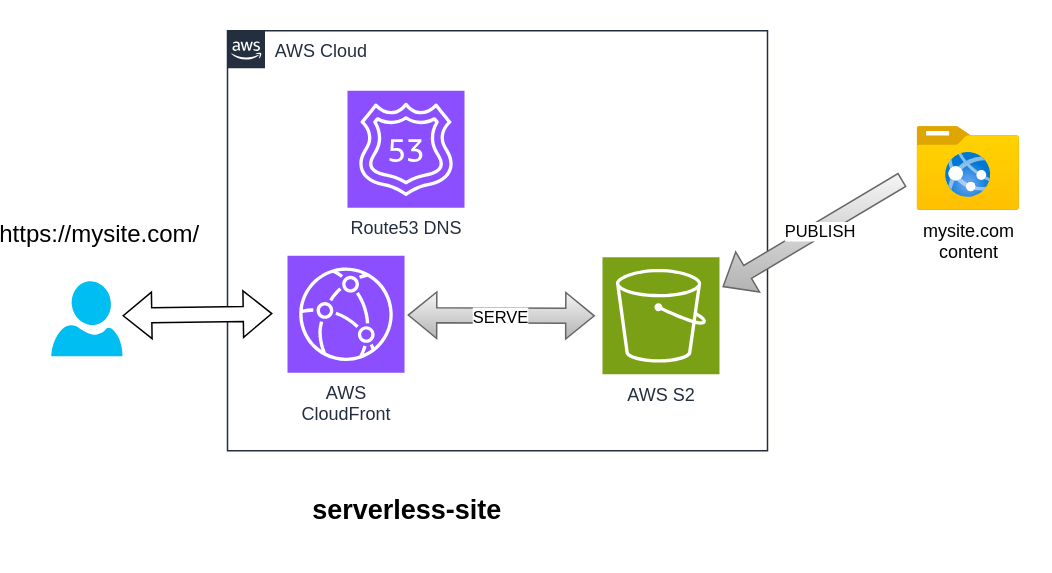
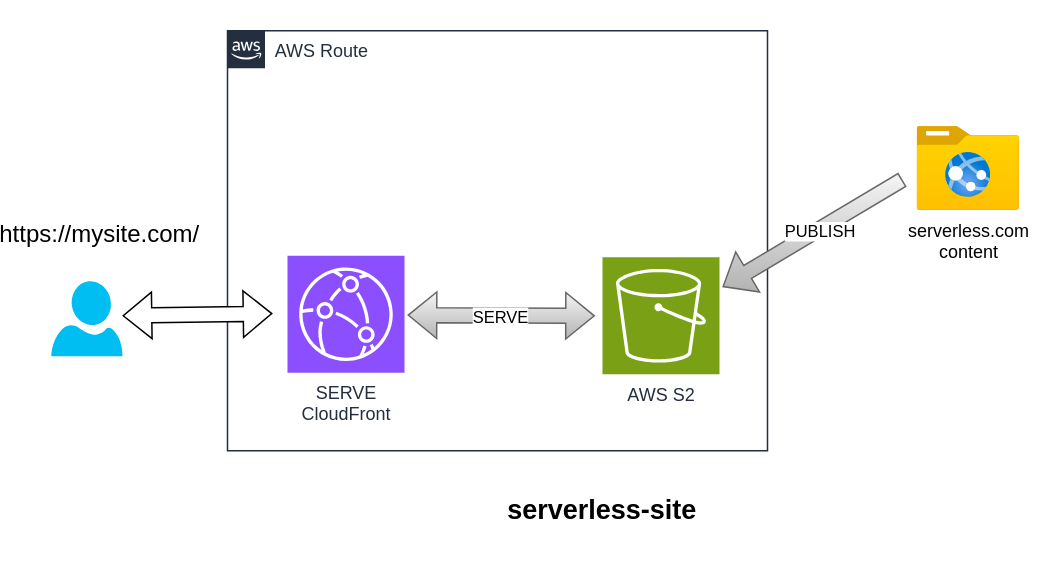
node "AWS Cloud": label "AWS Cloud" -> "AWS Route"
node "Route53 DNS": removed
node "mysite.com content": label "mysite.com content" -> "serverless.com content"
node "AWS CloudFront": label "AWS CloudFront" -> "SERVE CloudFront"
node "serverless-site": moved (407, 511) -> (602, 511)
